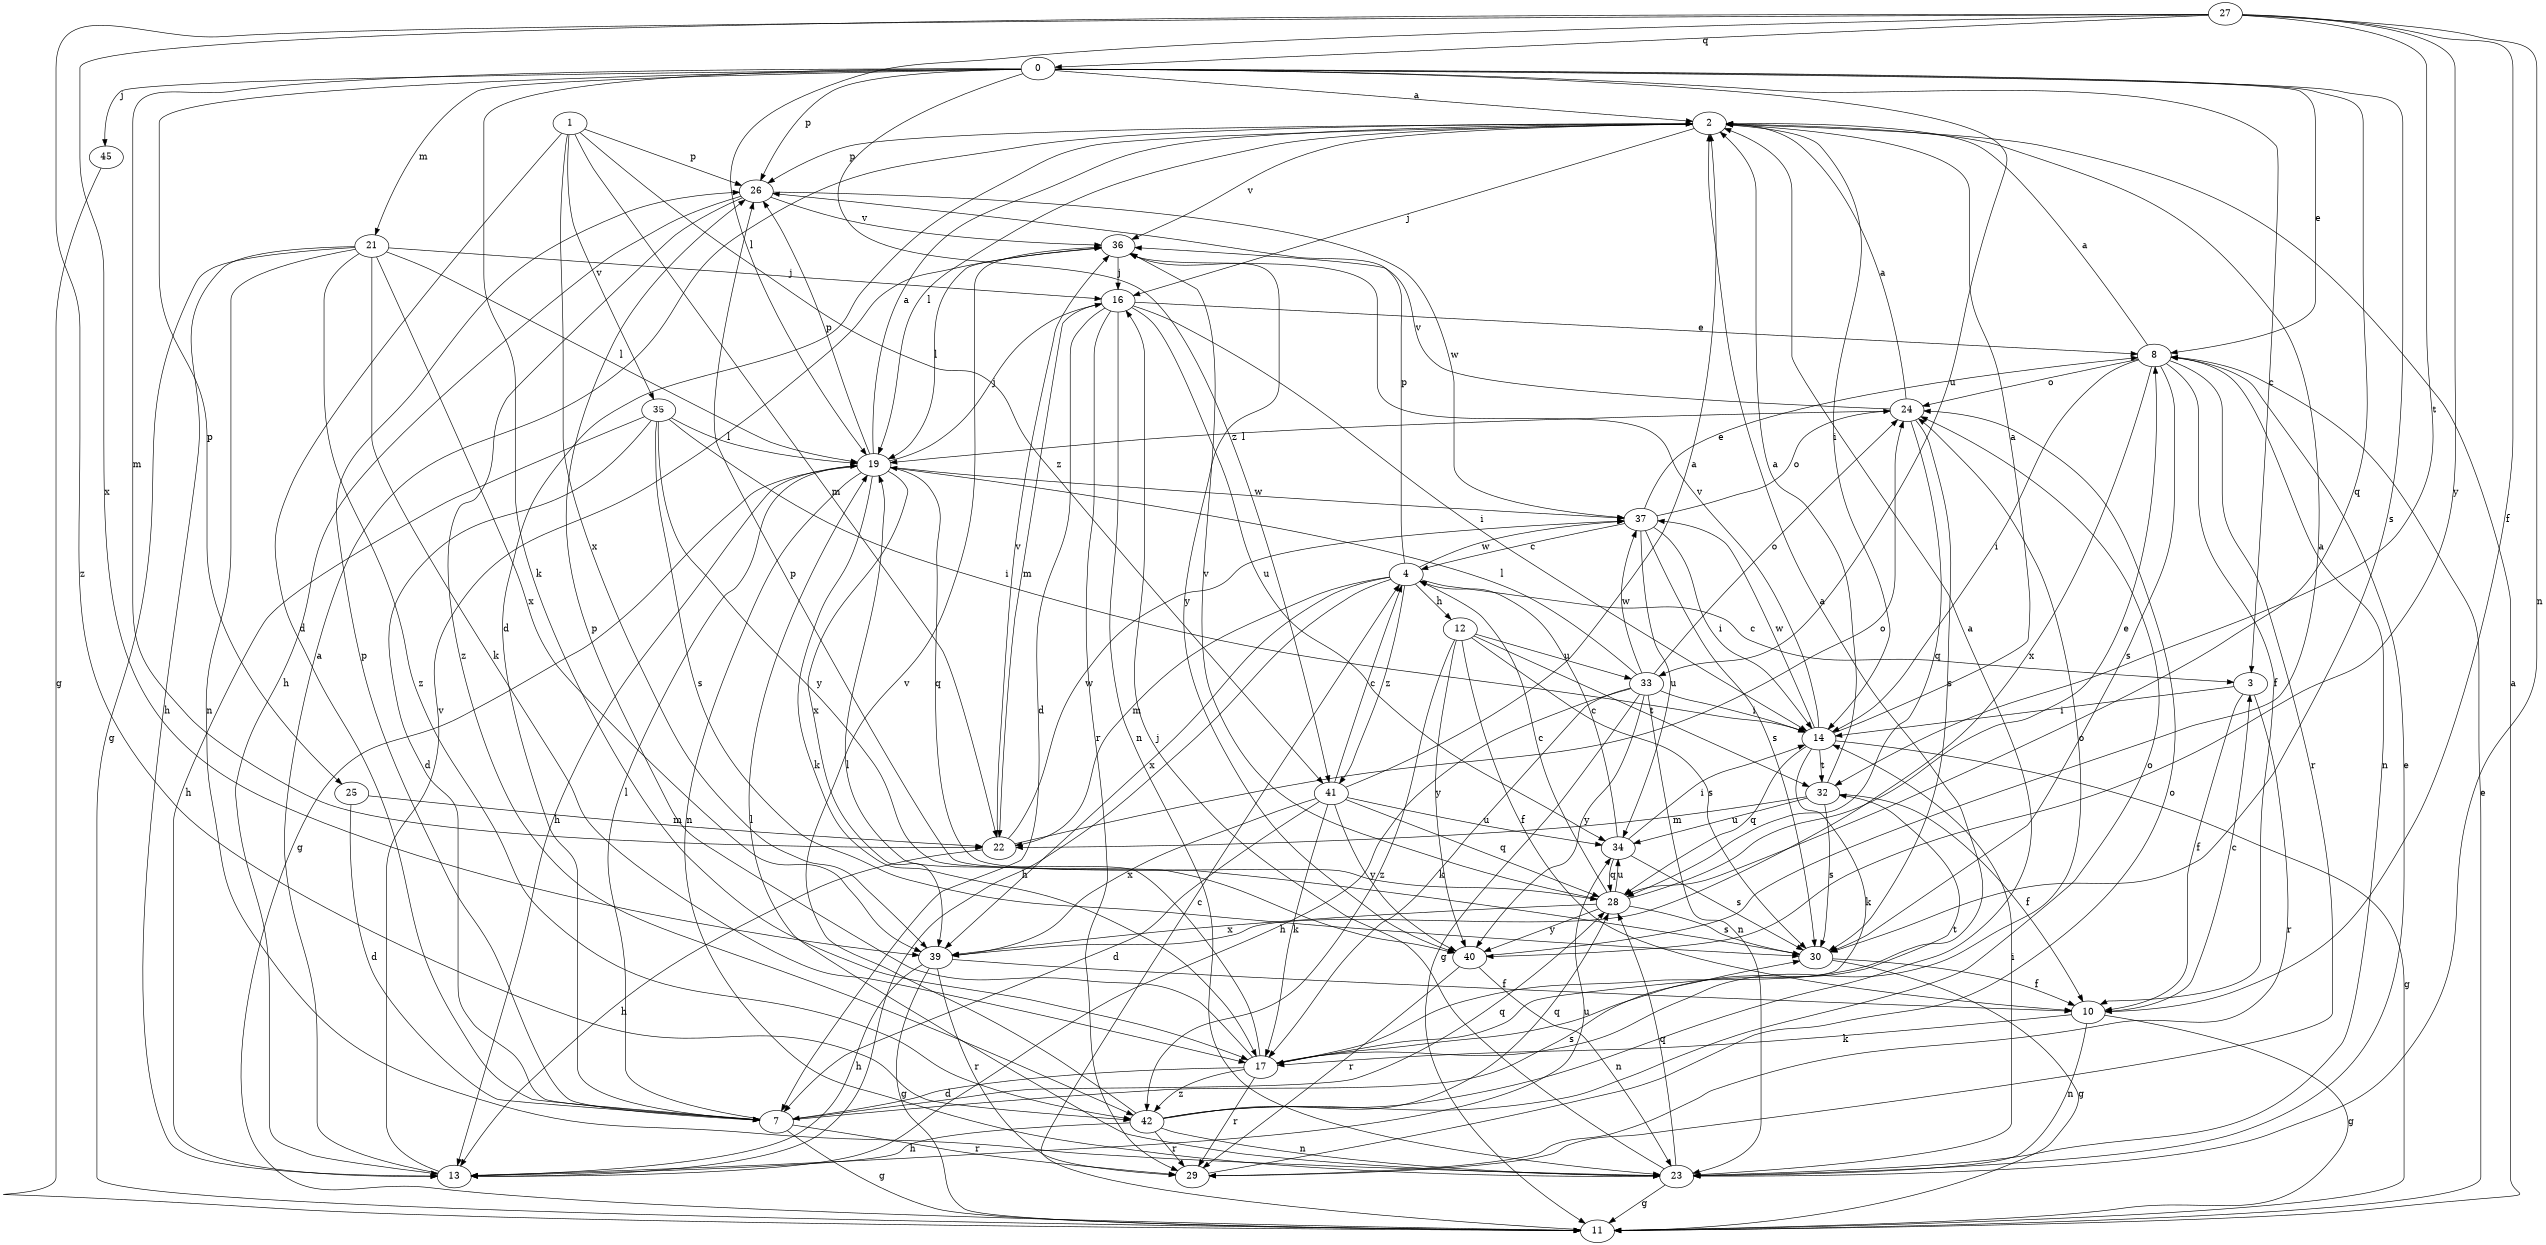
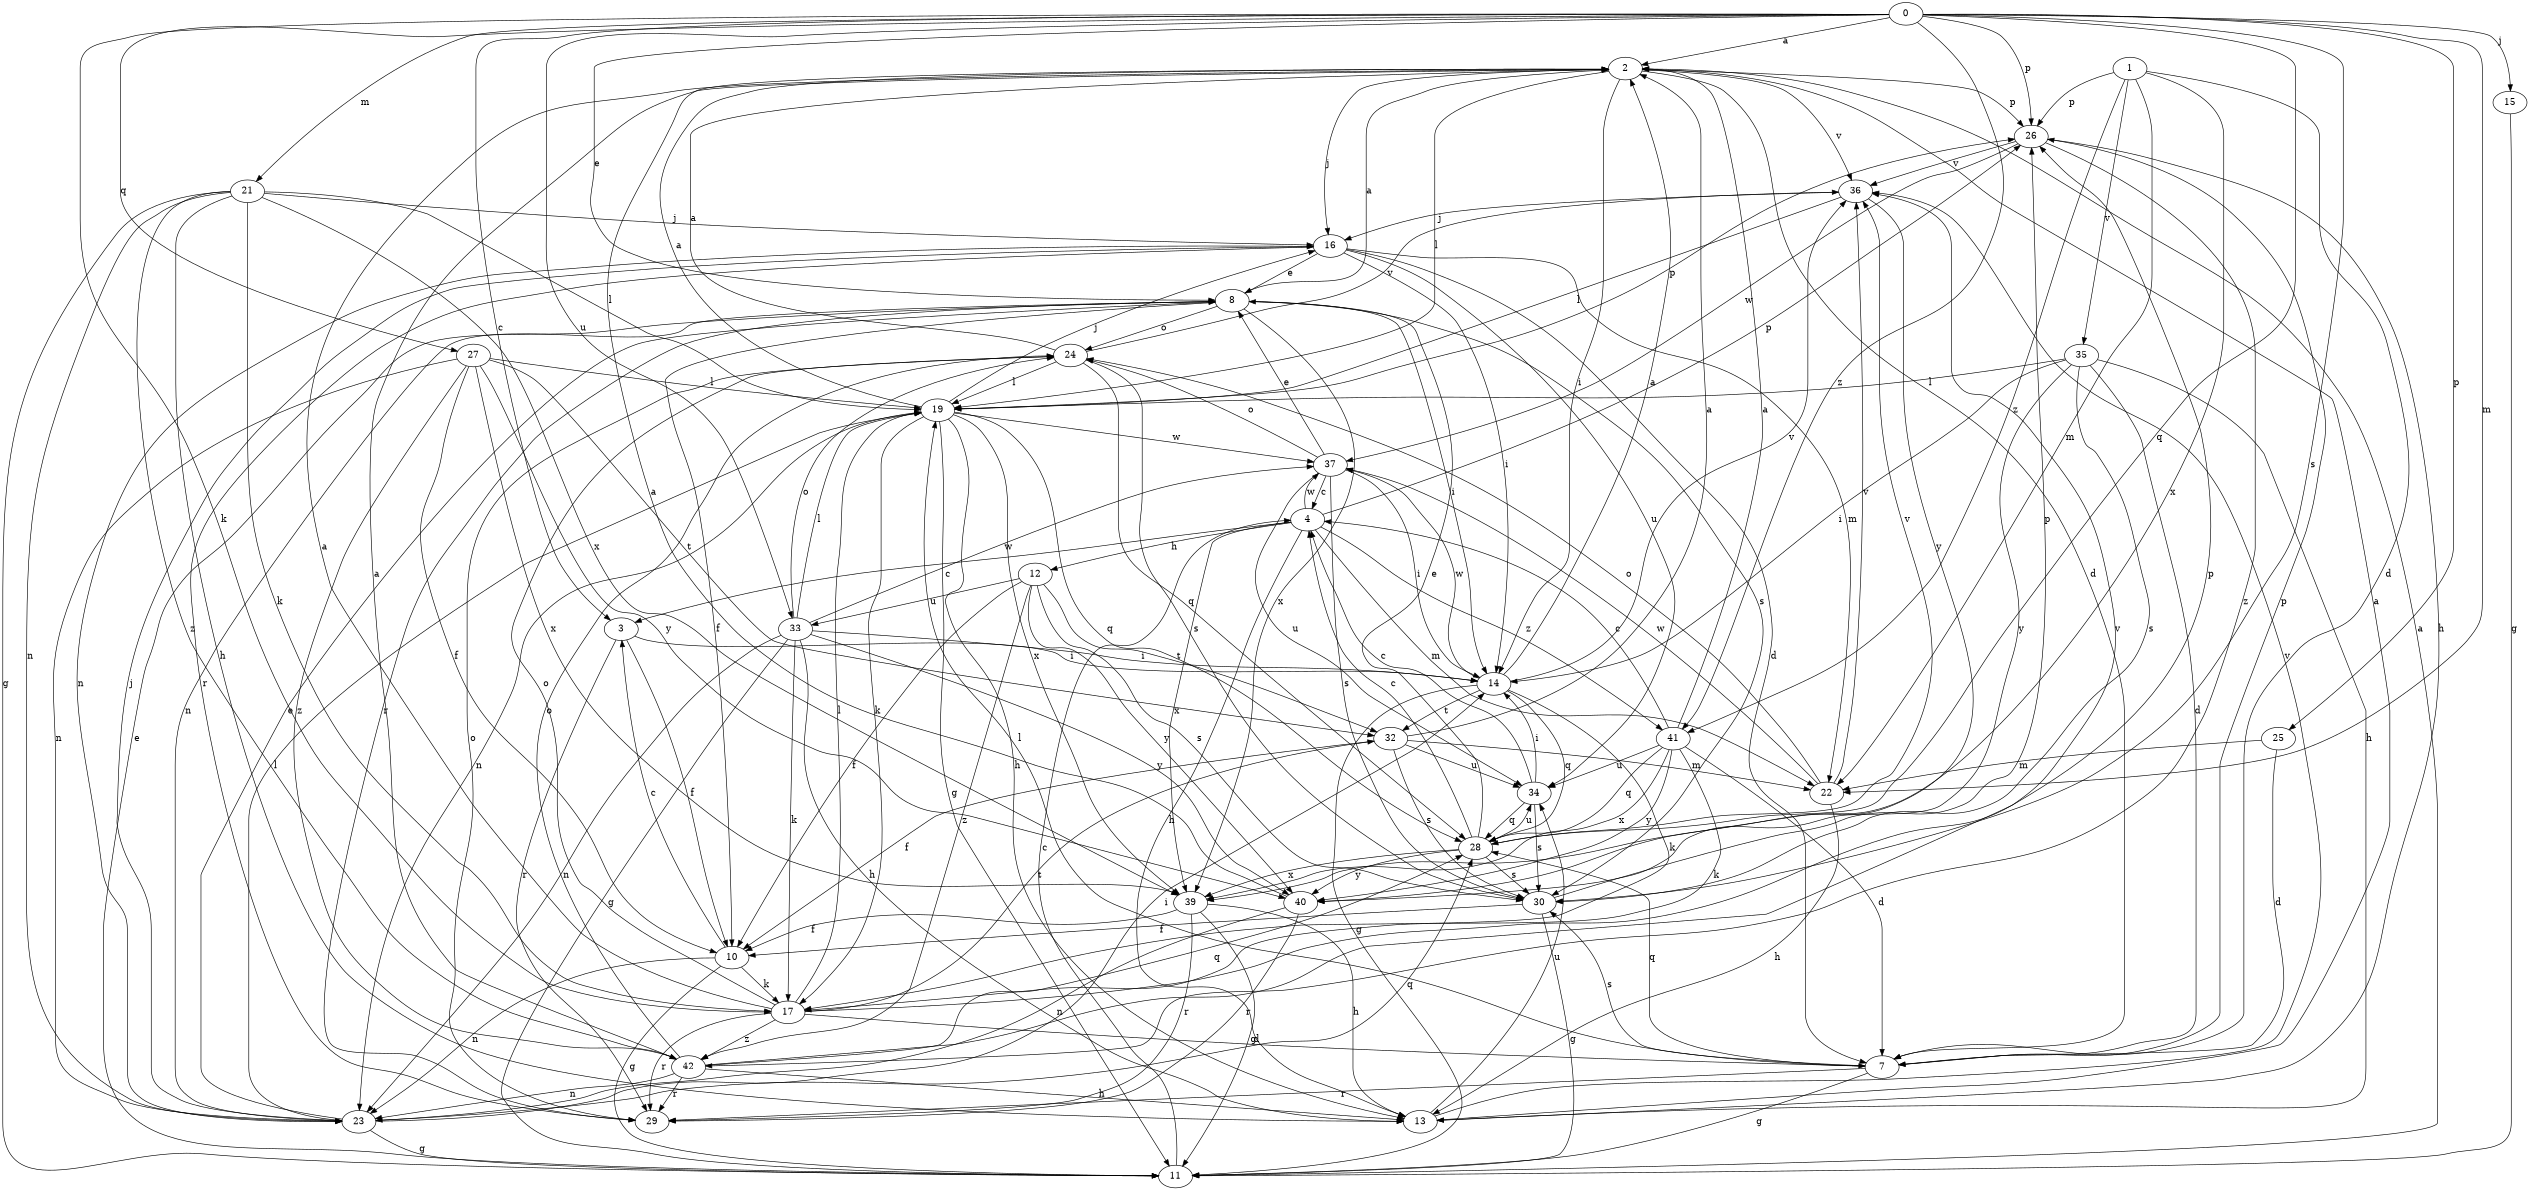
edge "27" -> "0": reversed
node "45": label "45" -> "15"
